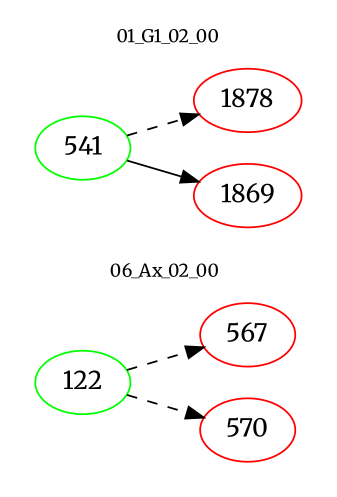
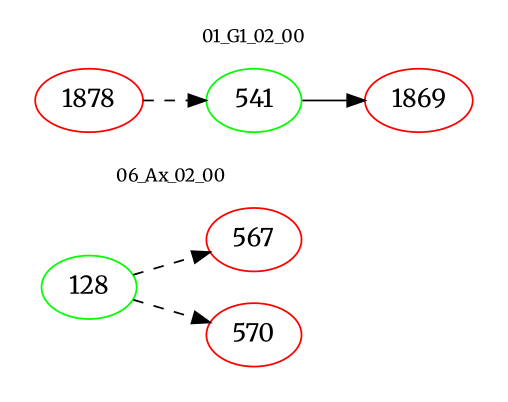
edge "541" -> "1878": reversed
node "122": label "122" -> "128"
